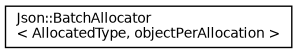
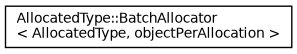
node "Json::BatchAllocator < AllocatedType, objectPerAllocation >": label "Json::BatchAllocator < AllocatedType, objectPerAllocation >" -> "AllocatedType::BatchAllocator < AllocatedType, objectPerAllocation >"
